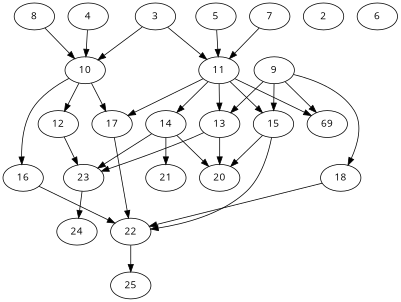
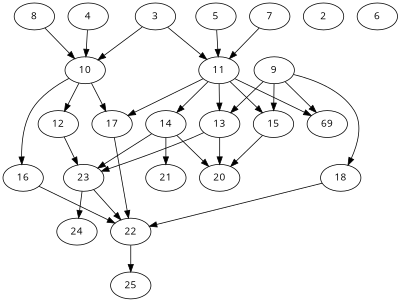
edge "15" -> "22": now "23" -> "22"
